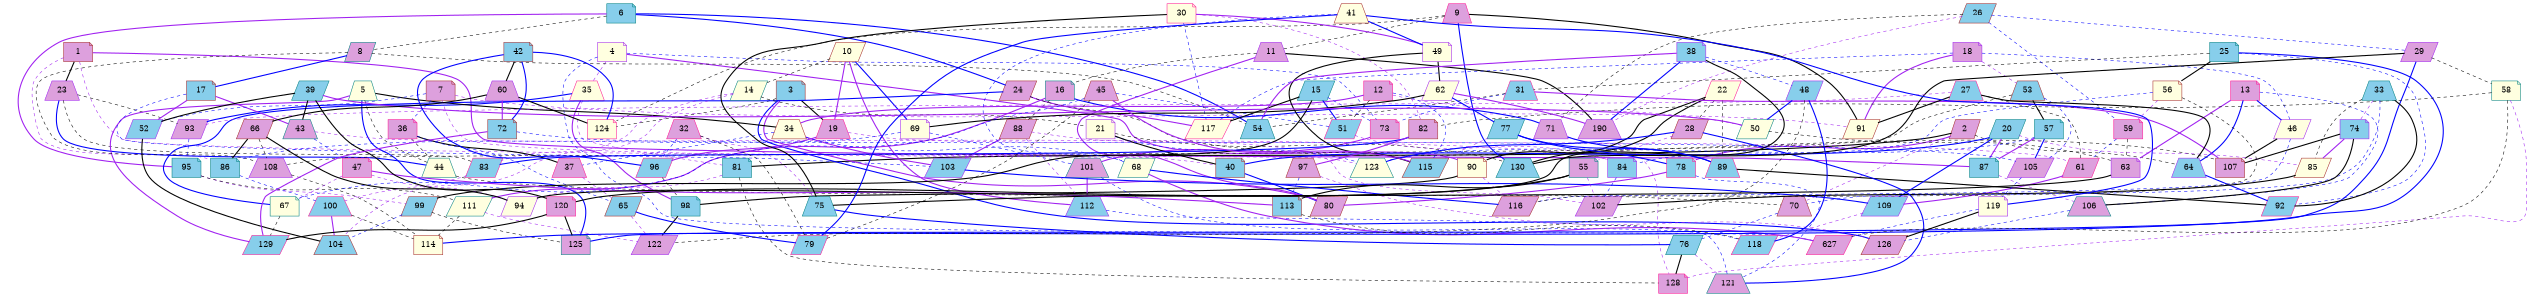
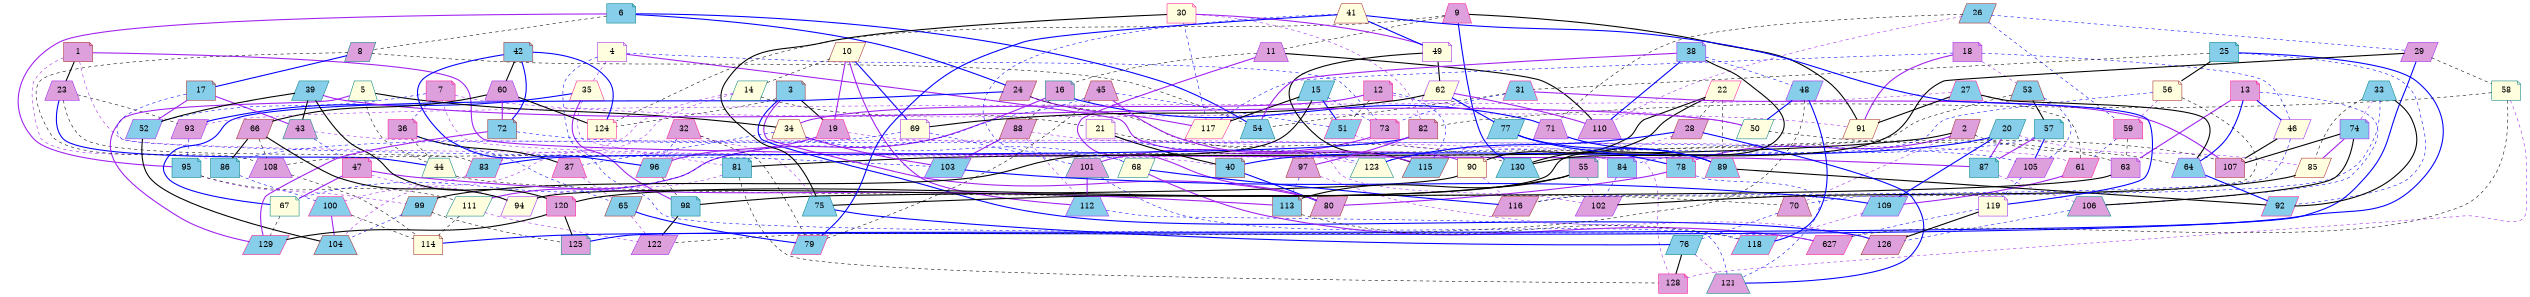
node "7": color brown -> deeppink
node "190": label "190" -> "110"
edge "5" -- "125": removed
edge "47" -- "67": style dashed -> bold
